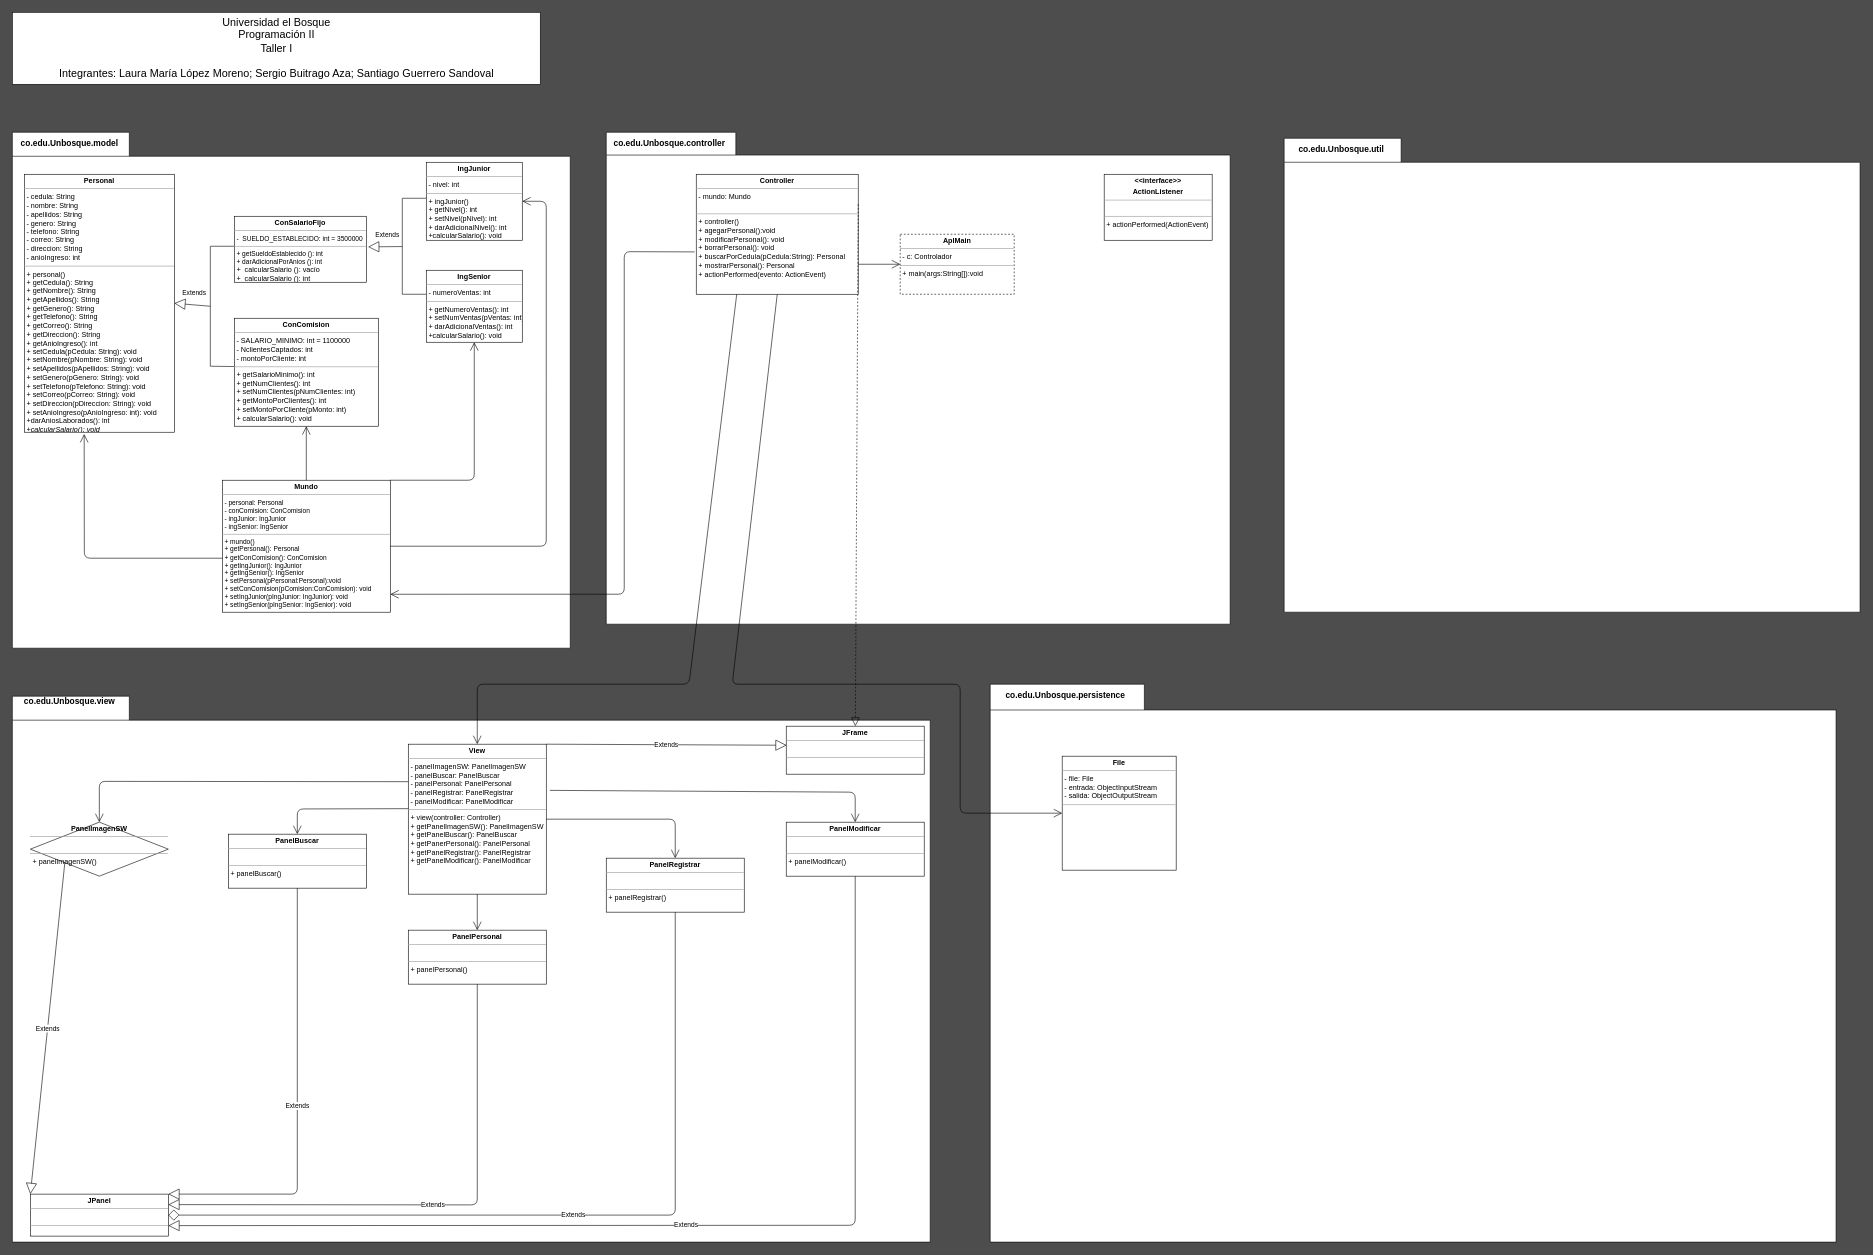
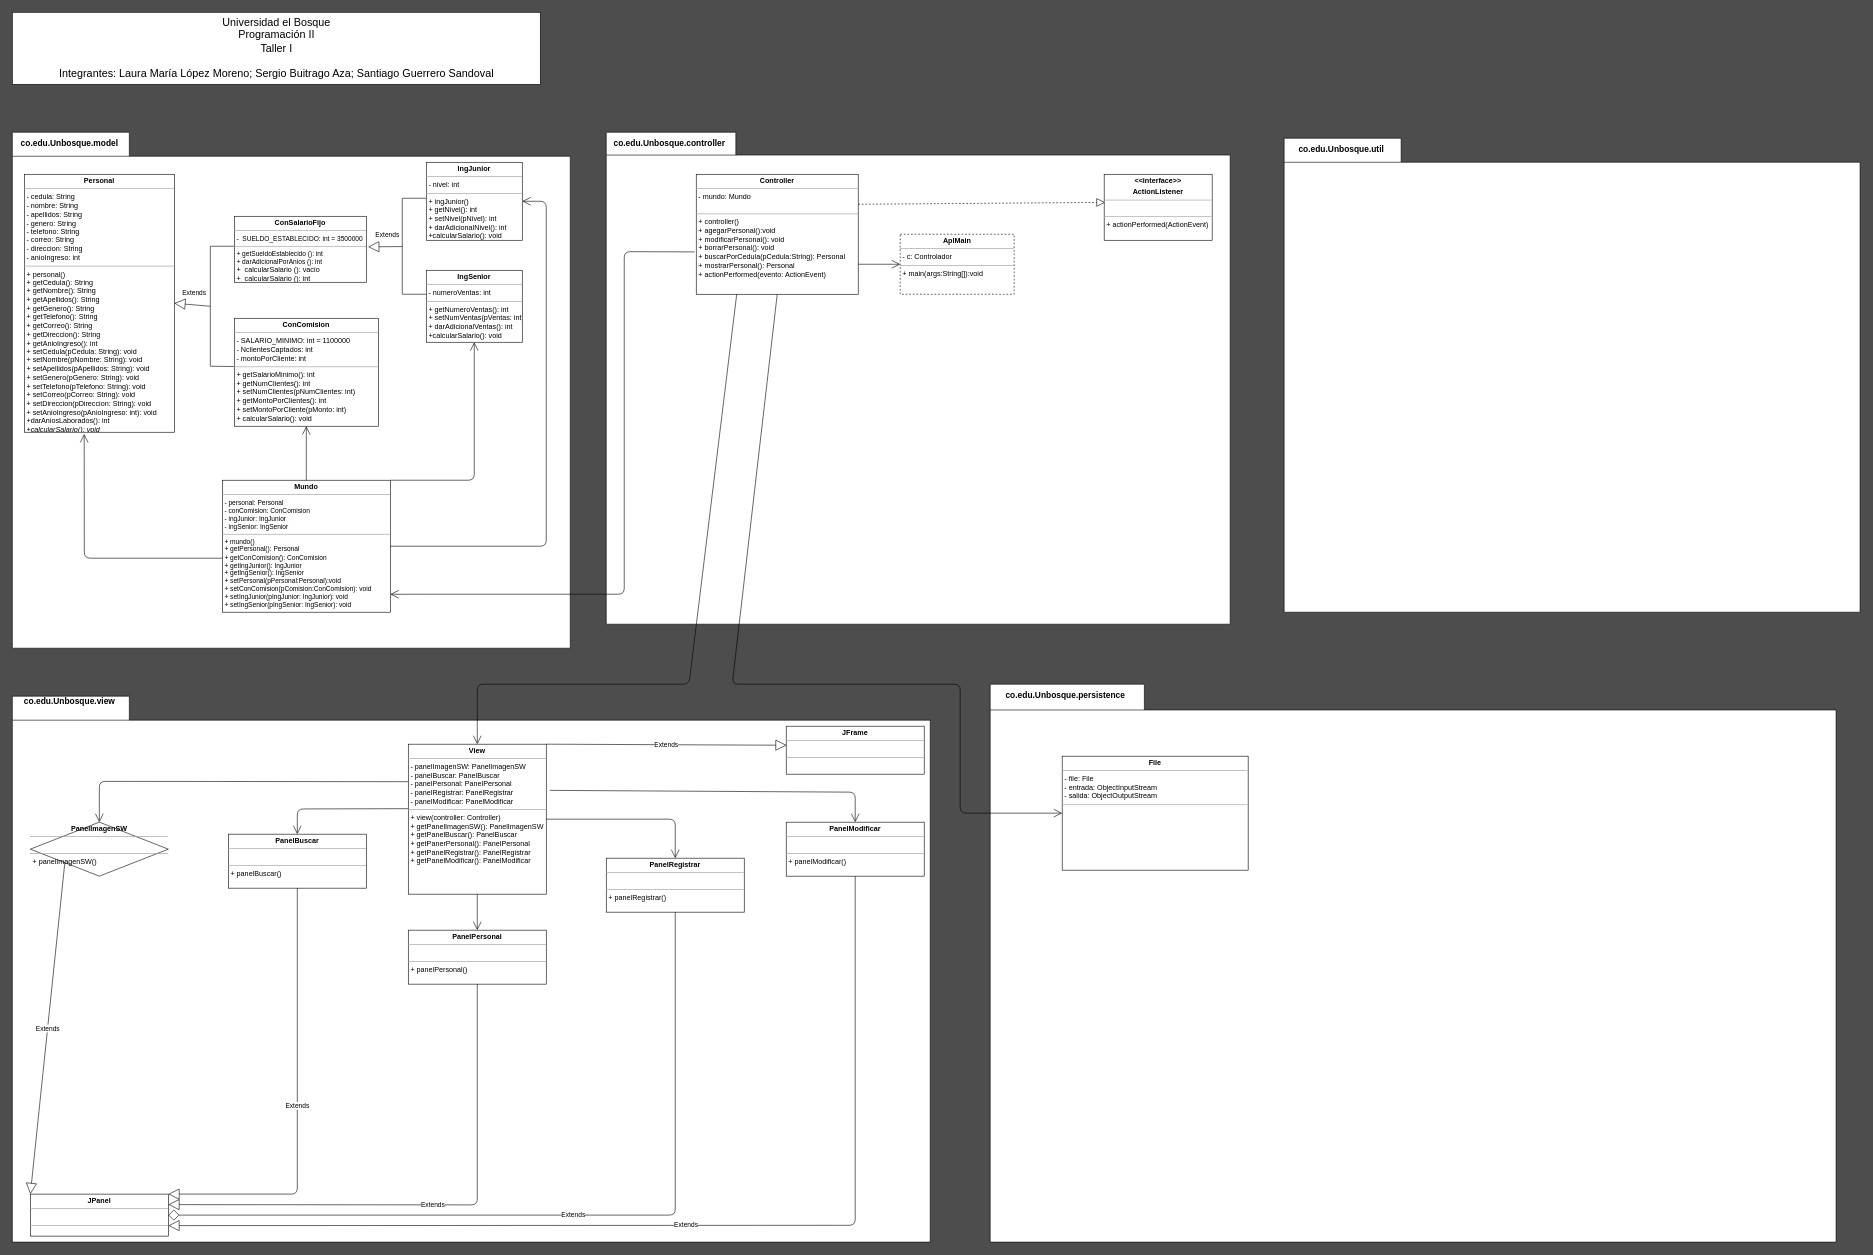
edge "Controller - mundo: Mundo + controller() + agegarPersonal():void + modificarPersonal(): void + borrarPersonal(): void + buscarPorCedula(pCedula:String): Personal + mostrarPersonal(): Personal + actionPerformed(evento: ActionEvent)" -> "JFrame": now "Controller - mundo: Mundo + controller() + agegarPersonal():void + modificarPersonal(): void + borrarPersonal(): void + buscarPorCedula(pCedula:String): Personal + mostrarPersonal(): Personal + actionPerformed(evento: ActionEvent)" -> "<<interface>> ActionListener + actionPerformed(ActionEvent)"
node "File - file: File - entrada: ObjectInputStream - salida: ObjectOutputStream": size 114x114 -> 186x114
